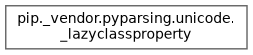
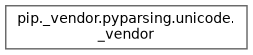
node "pip._vendor.pyparsing.unicode. _lazyclassproperty": label "pip._vendor.pyparsing.unicode. _lazyclassproperty" -> "pip._vendor.pyparsing.unicode. _vendor"
